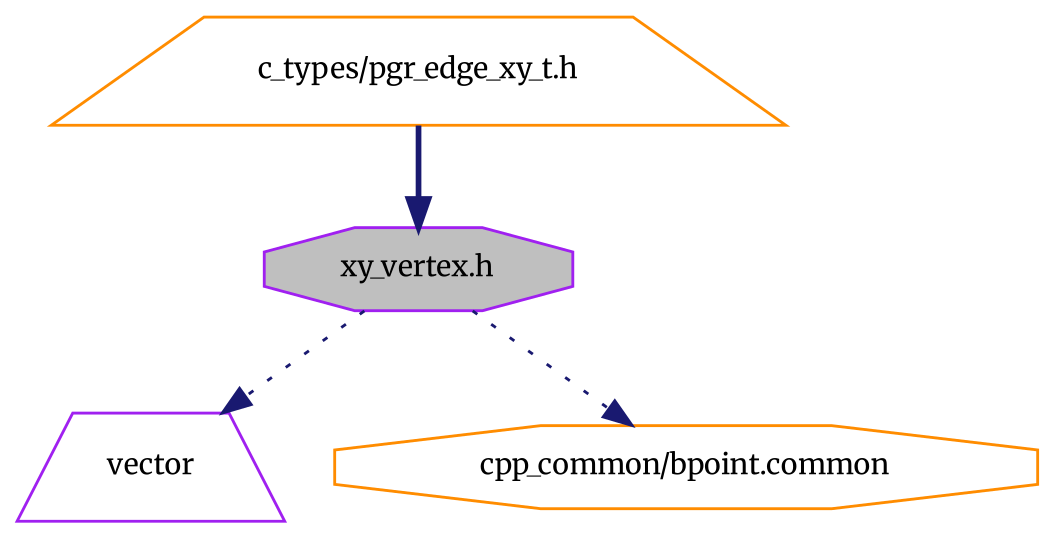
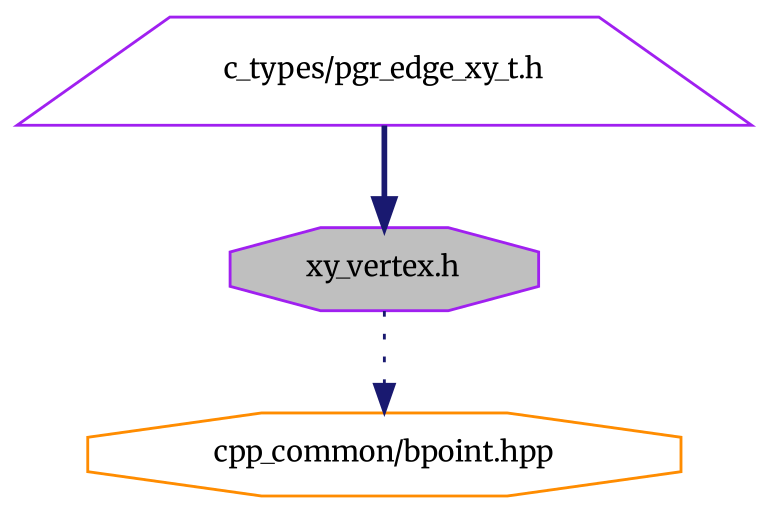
node "c_types/pgr_edge_xy_t.h": color darkorange -> purple
node "vector": removed
node "cpp_common/bpoint.common": label "cpp_common/bpoint.common" -> "cpp_common/bpoint.hpp"
